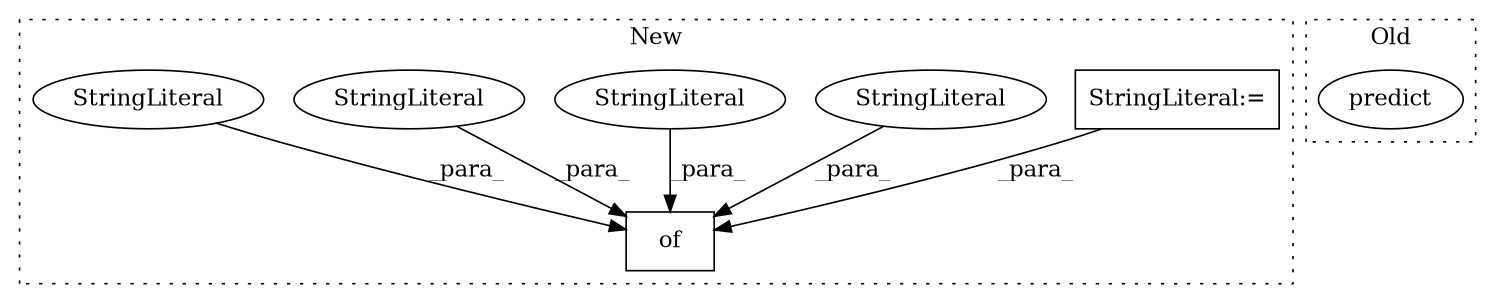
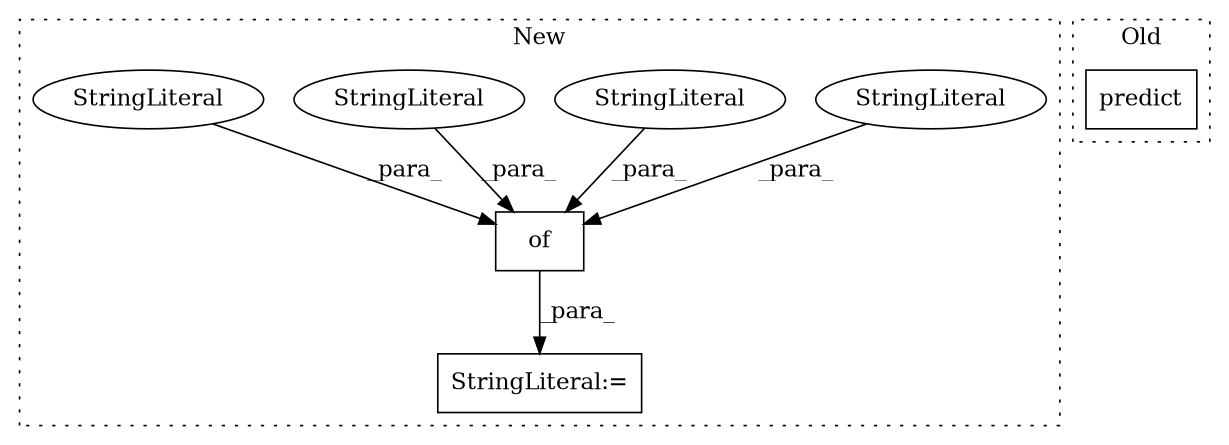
node "predict": shape ellipse -> box
edge "StringLiteral:=" -> "of": reversed
